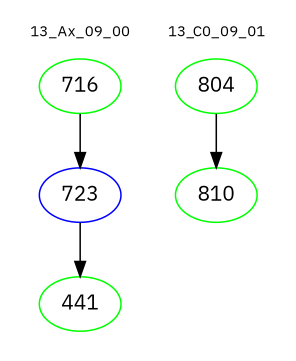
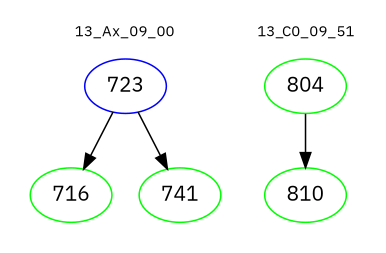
cluster "13_C0_09_01": label "13_C0_09_01" -> "13_C0_09_51"
edge "716" -> "723": reversed
node "441": label "441" -> "741"
